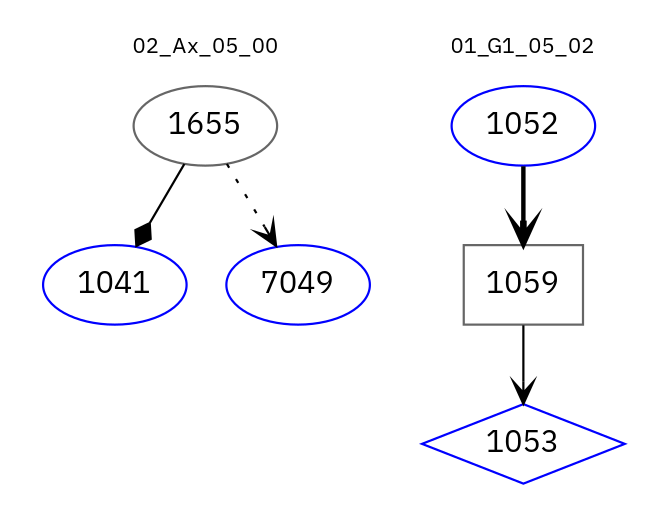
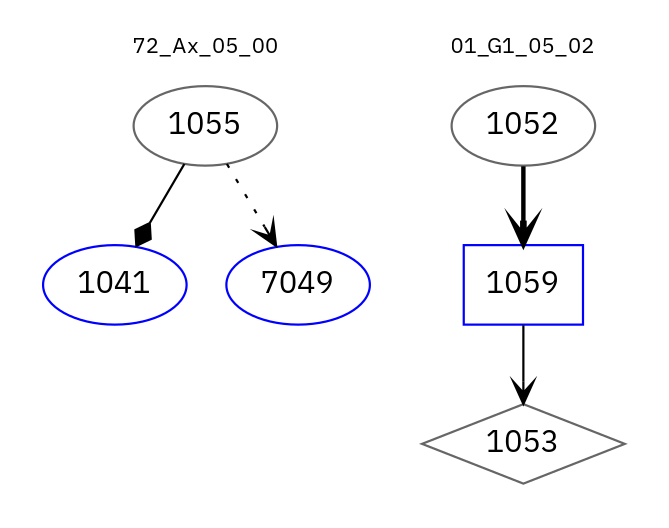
cluster "02_Ax_05_00": label "02_Ax_05_00" -> "72_Ax_05_00"
node "1655": label "1655" -> "1055"
node "1052": color blue -> gray40
node "1059": color gray40 -> blue
node "1053": color blue -> gray40
